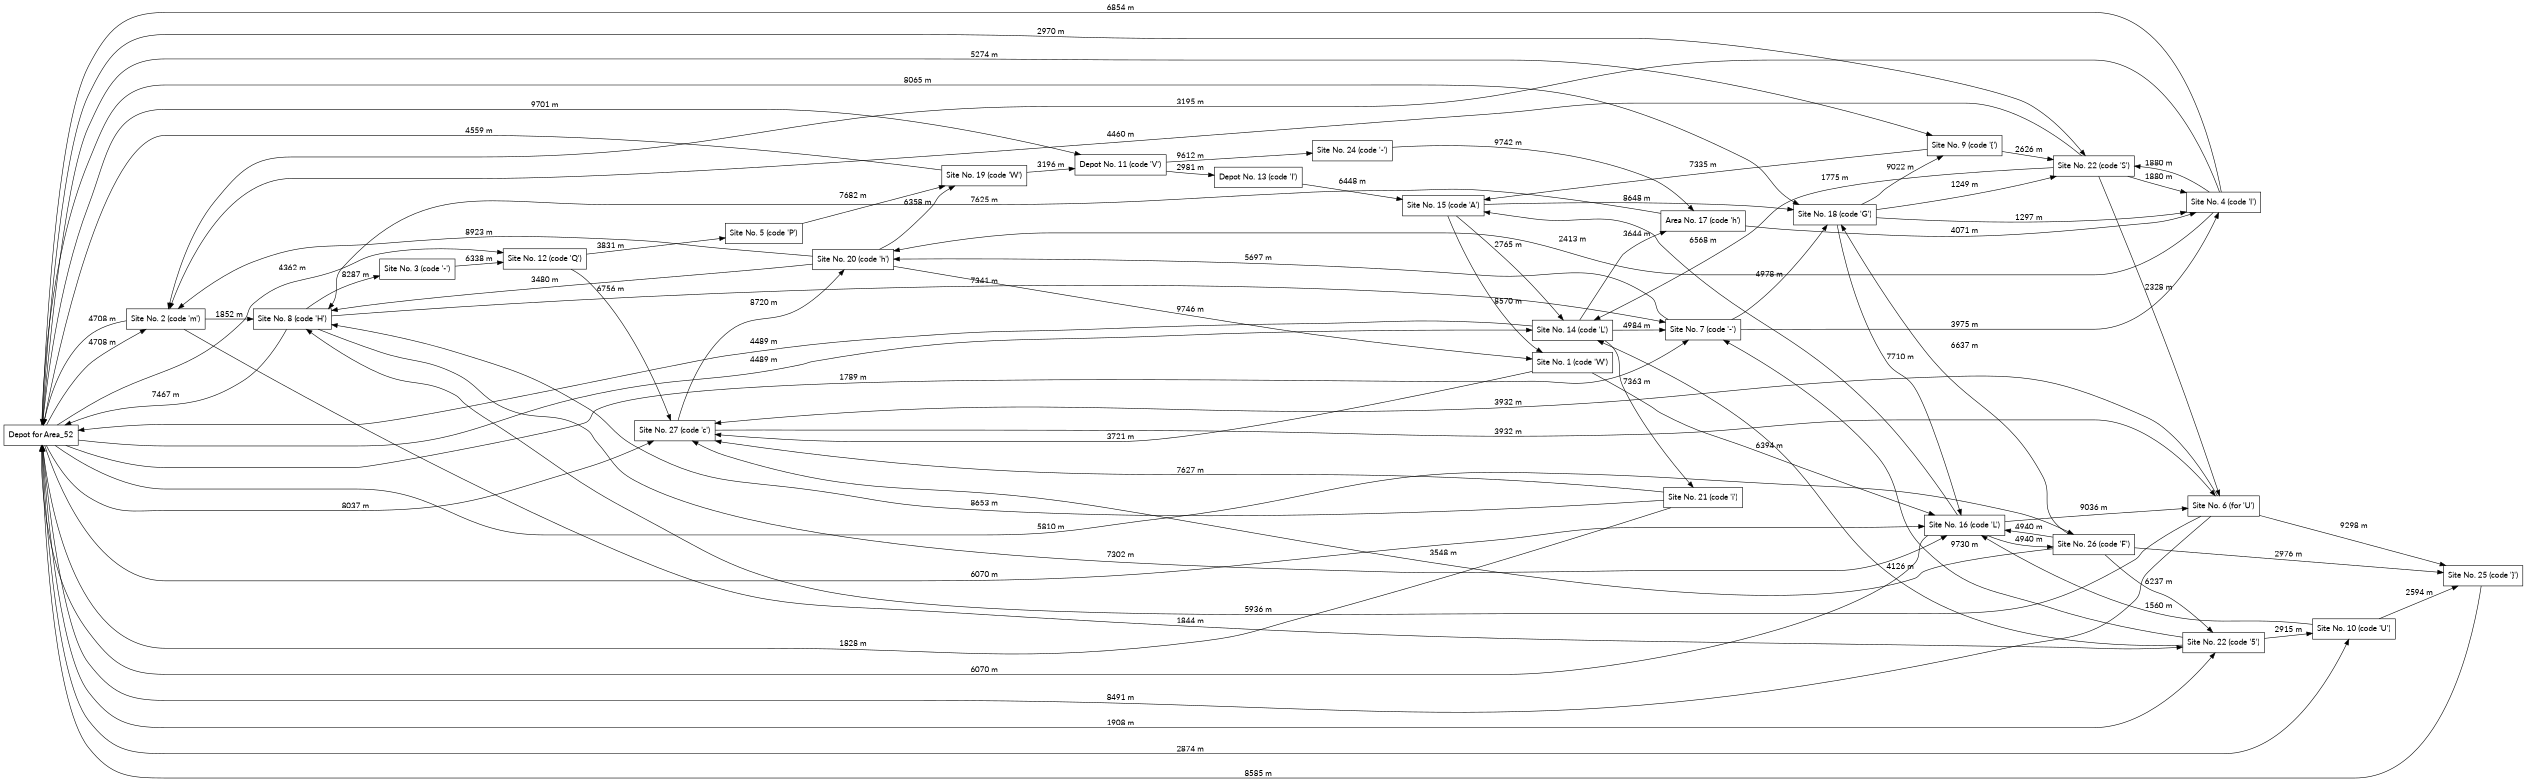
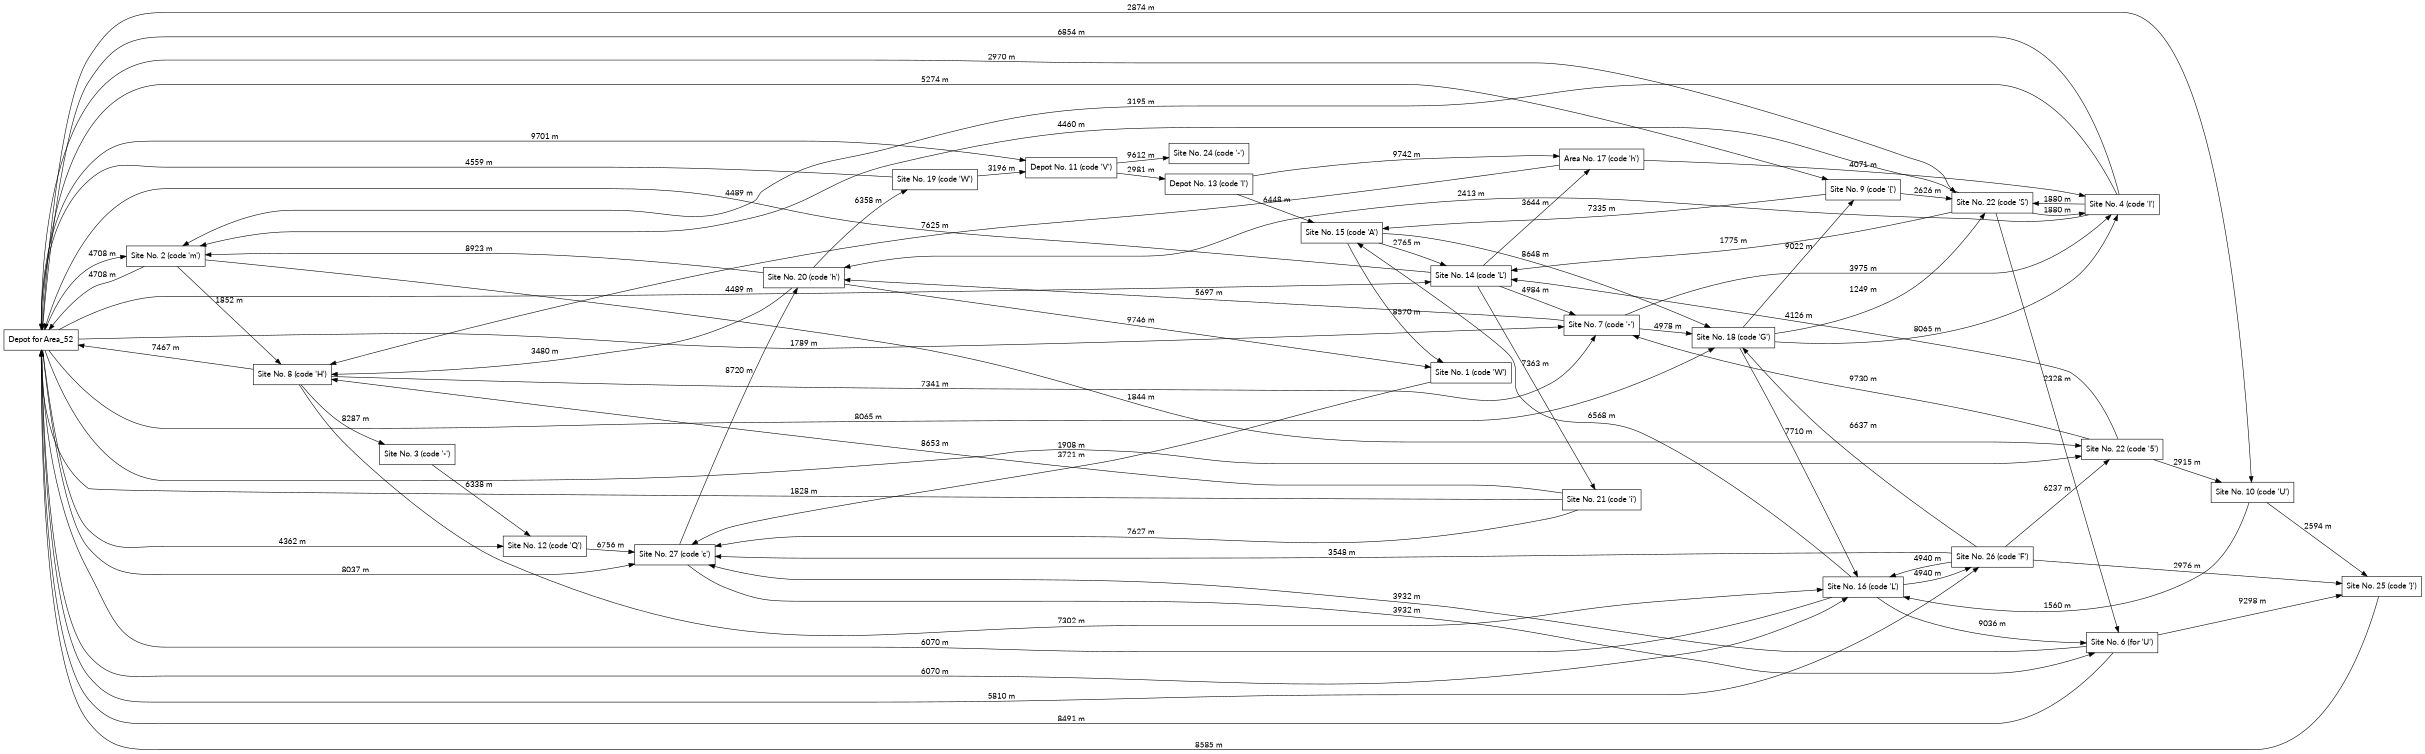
edge "Site No. 24 (code '-')" -> "Area No. 17 (code 'h')": now "Depot No. 13 (code 'I')" -> "Area No. 17 (code 'h')"
edge "Site No. 18 (code 'G')" -> "Site No. 4 (code 'I')": label "1297 m" -> "8065 m"
node "Site No. 5 (code 'P')": removed
edge "Site No. 1 (code 'W')" -> "Site No. 16 (code 'L')": removed, label "6394 m"
edge "Site No. 6 (for 'U')" -> "Site No. 8 (code 'H')": removed, label "5936 m"
